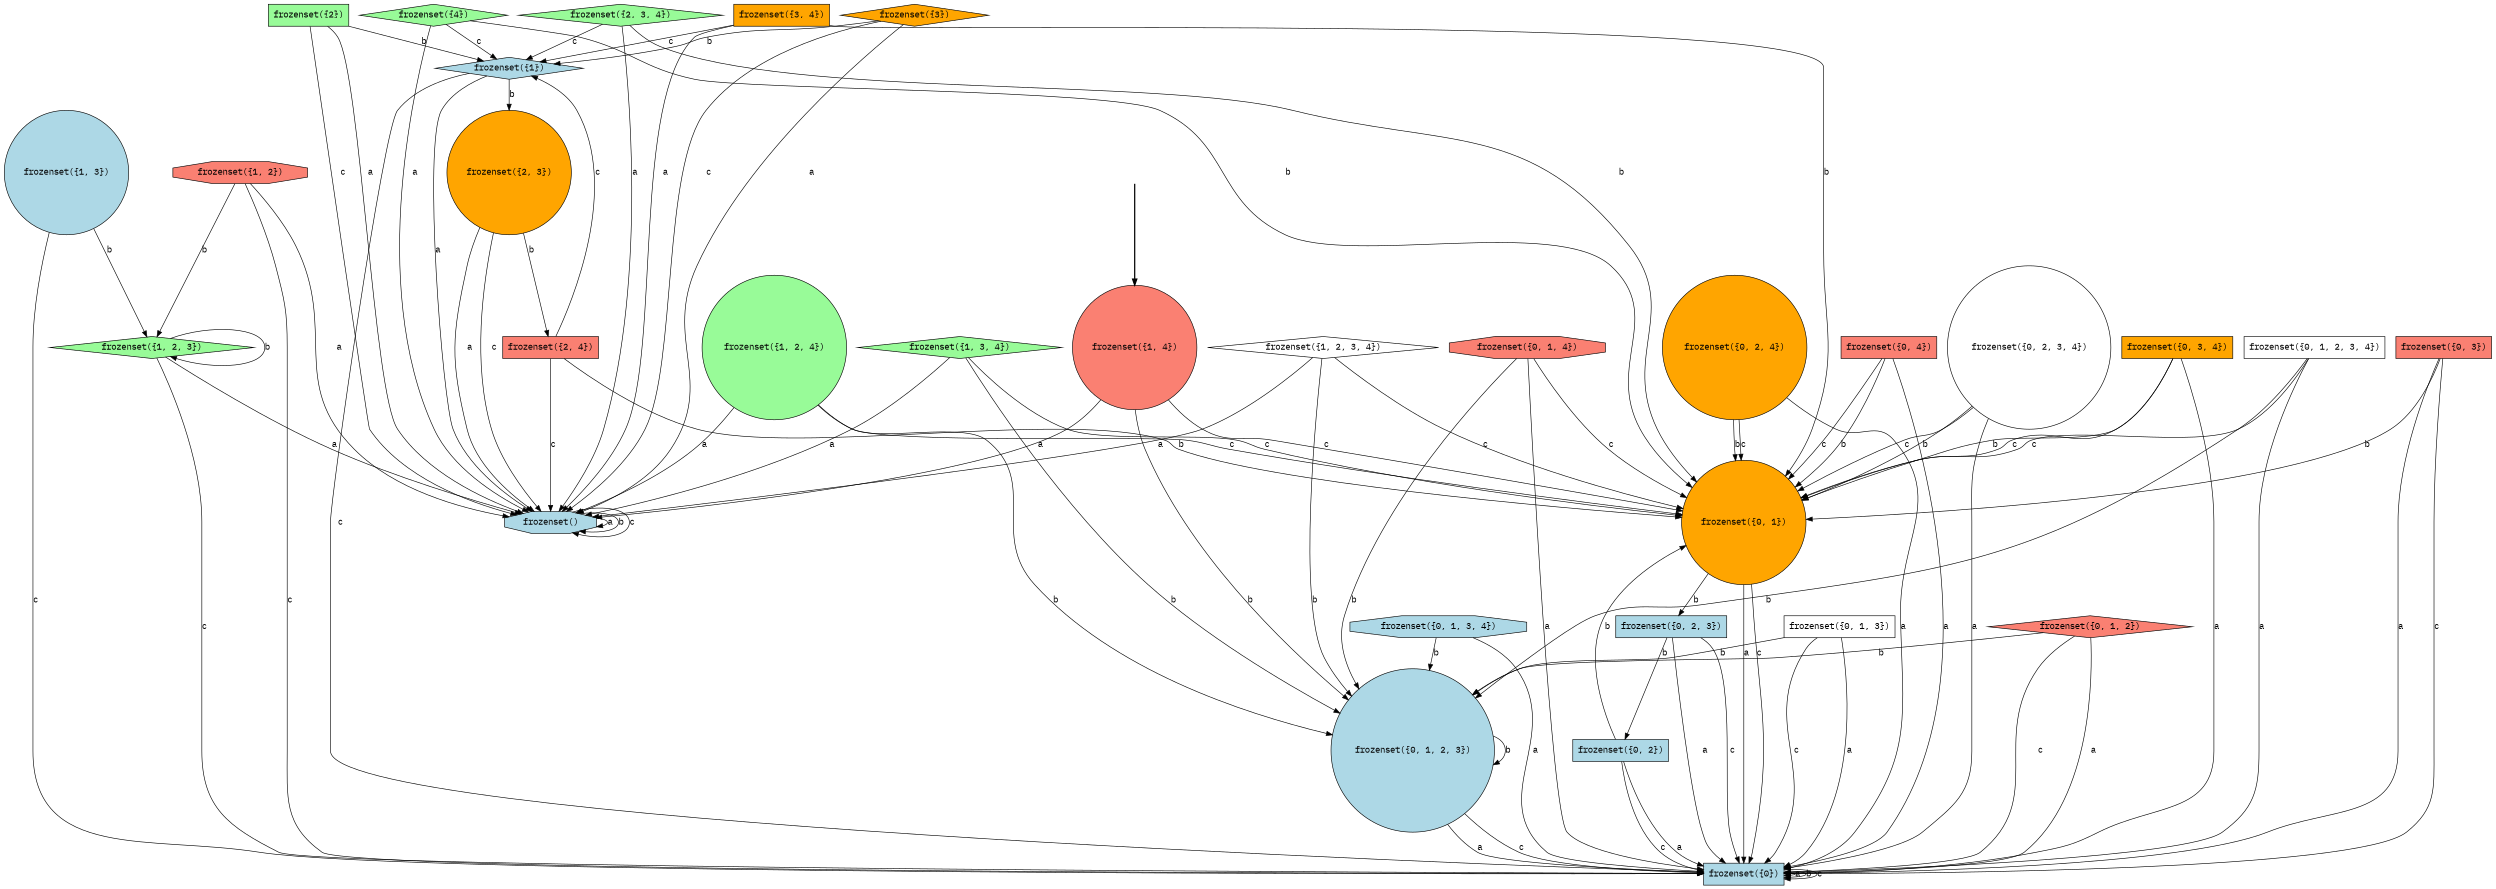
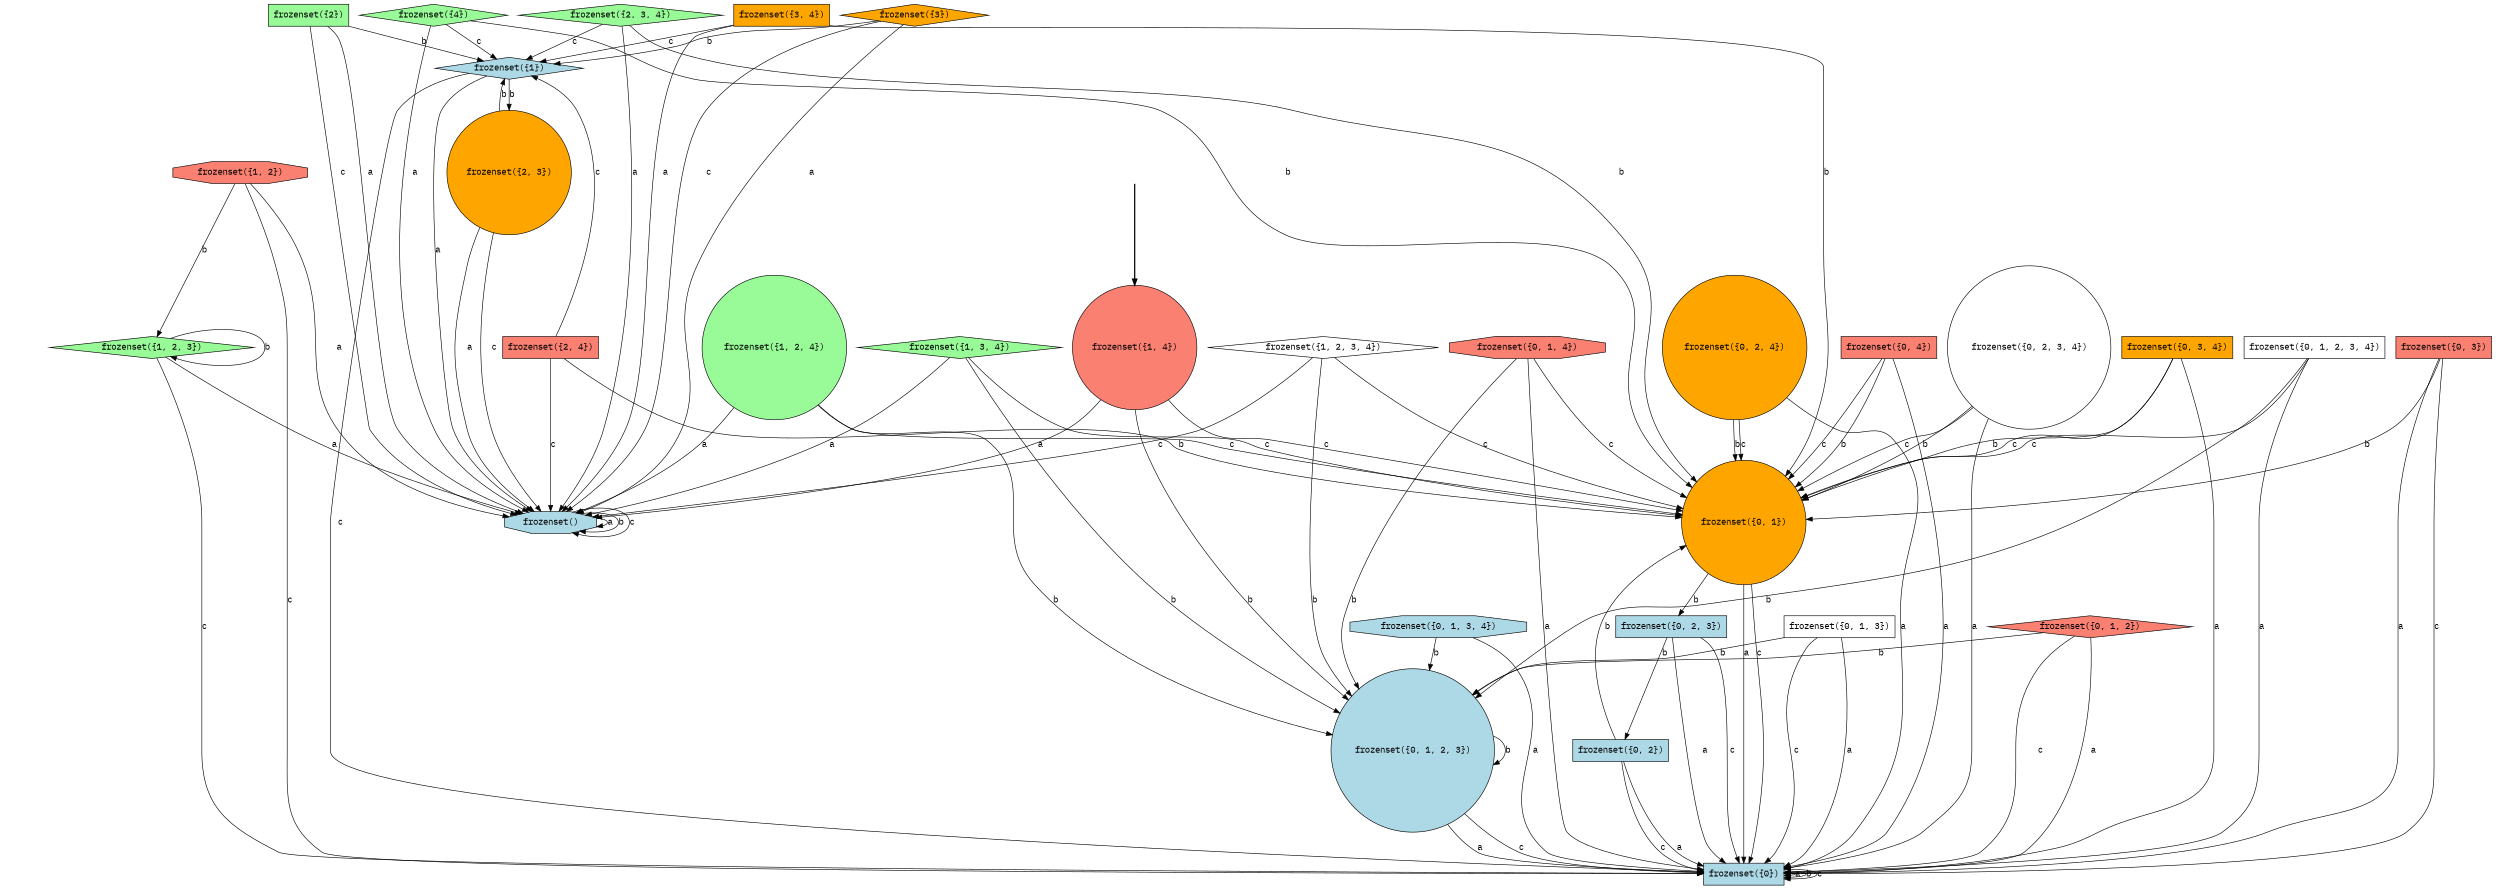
node "frozenset({1, 3})": removed
edge "frozenset({2, 3})" -> "frozenset({2, 4})": now "frozenset({2, 3})" -> "frozenset({1})"
edge "frozenset({1, 2, 3, 4})" -> "frozenset()": label "a" -> "c"
